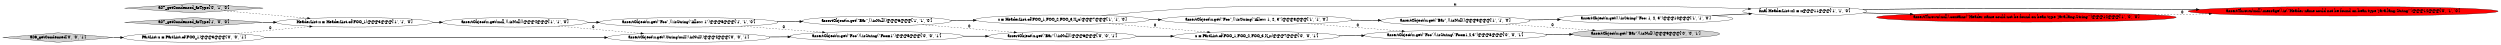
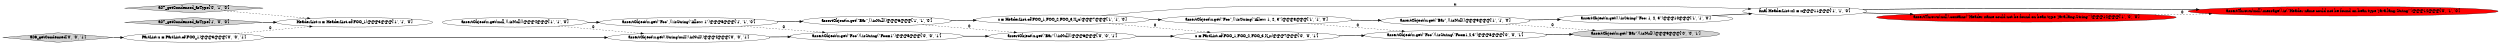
edge "HeaderList x = HeaderList.of(FOO_1)@@@3@@@['1', '1', '0']" -> "assertObject(x.get(null,)).isNull()@@@4@@@['1', '1', '0']": removed
